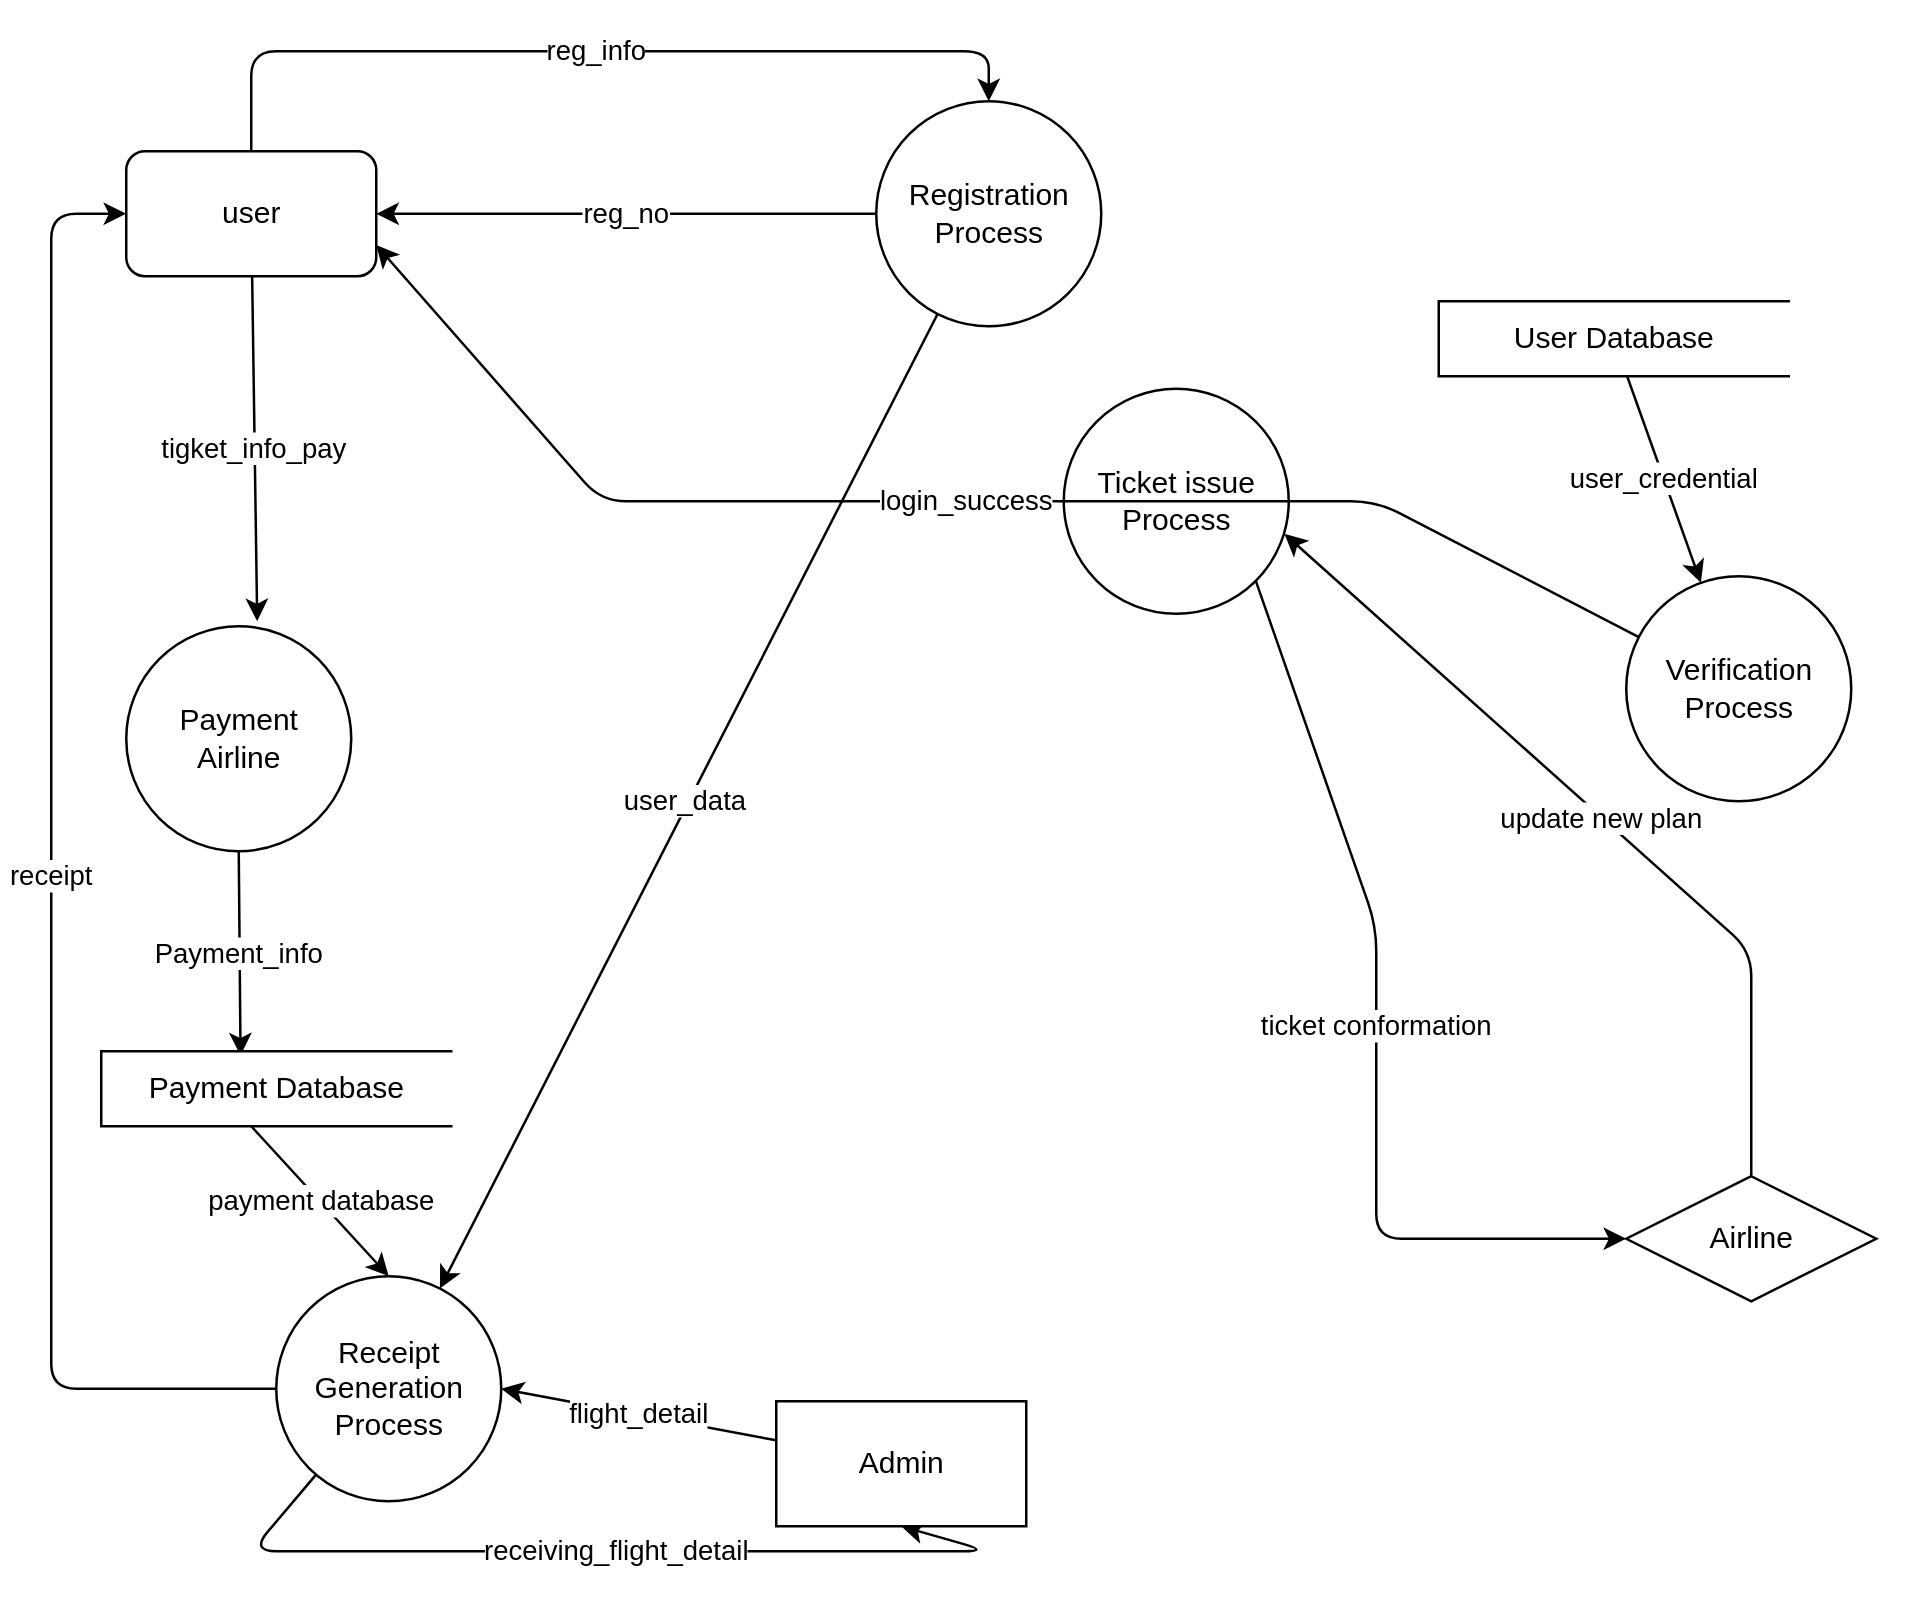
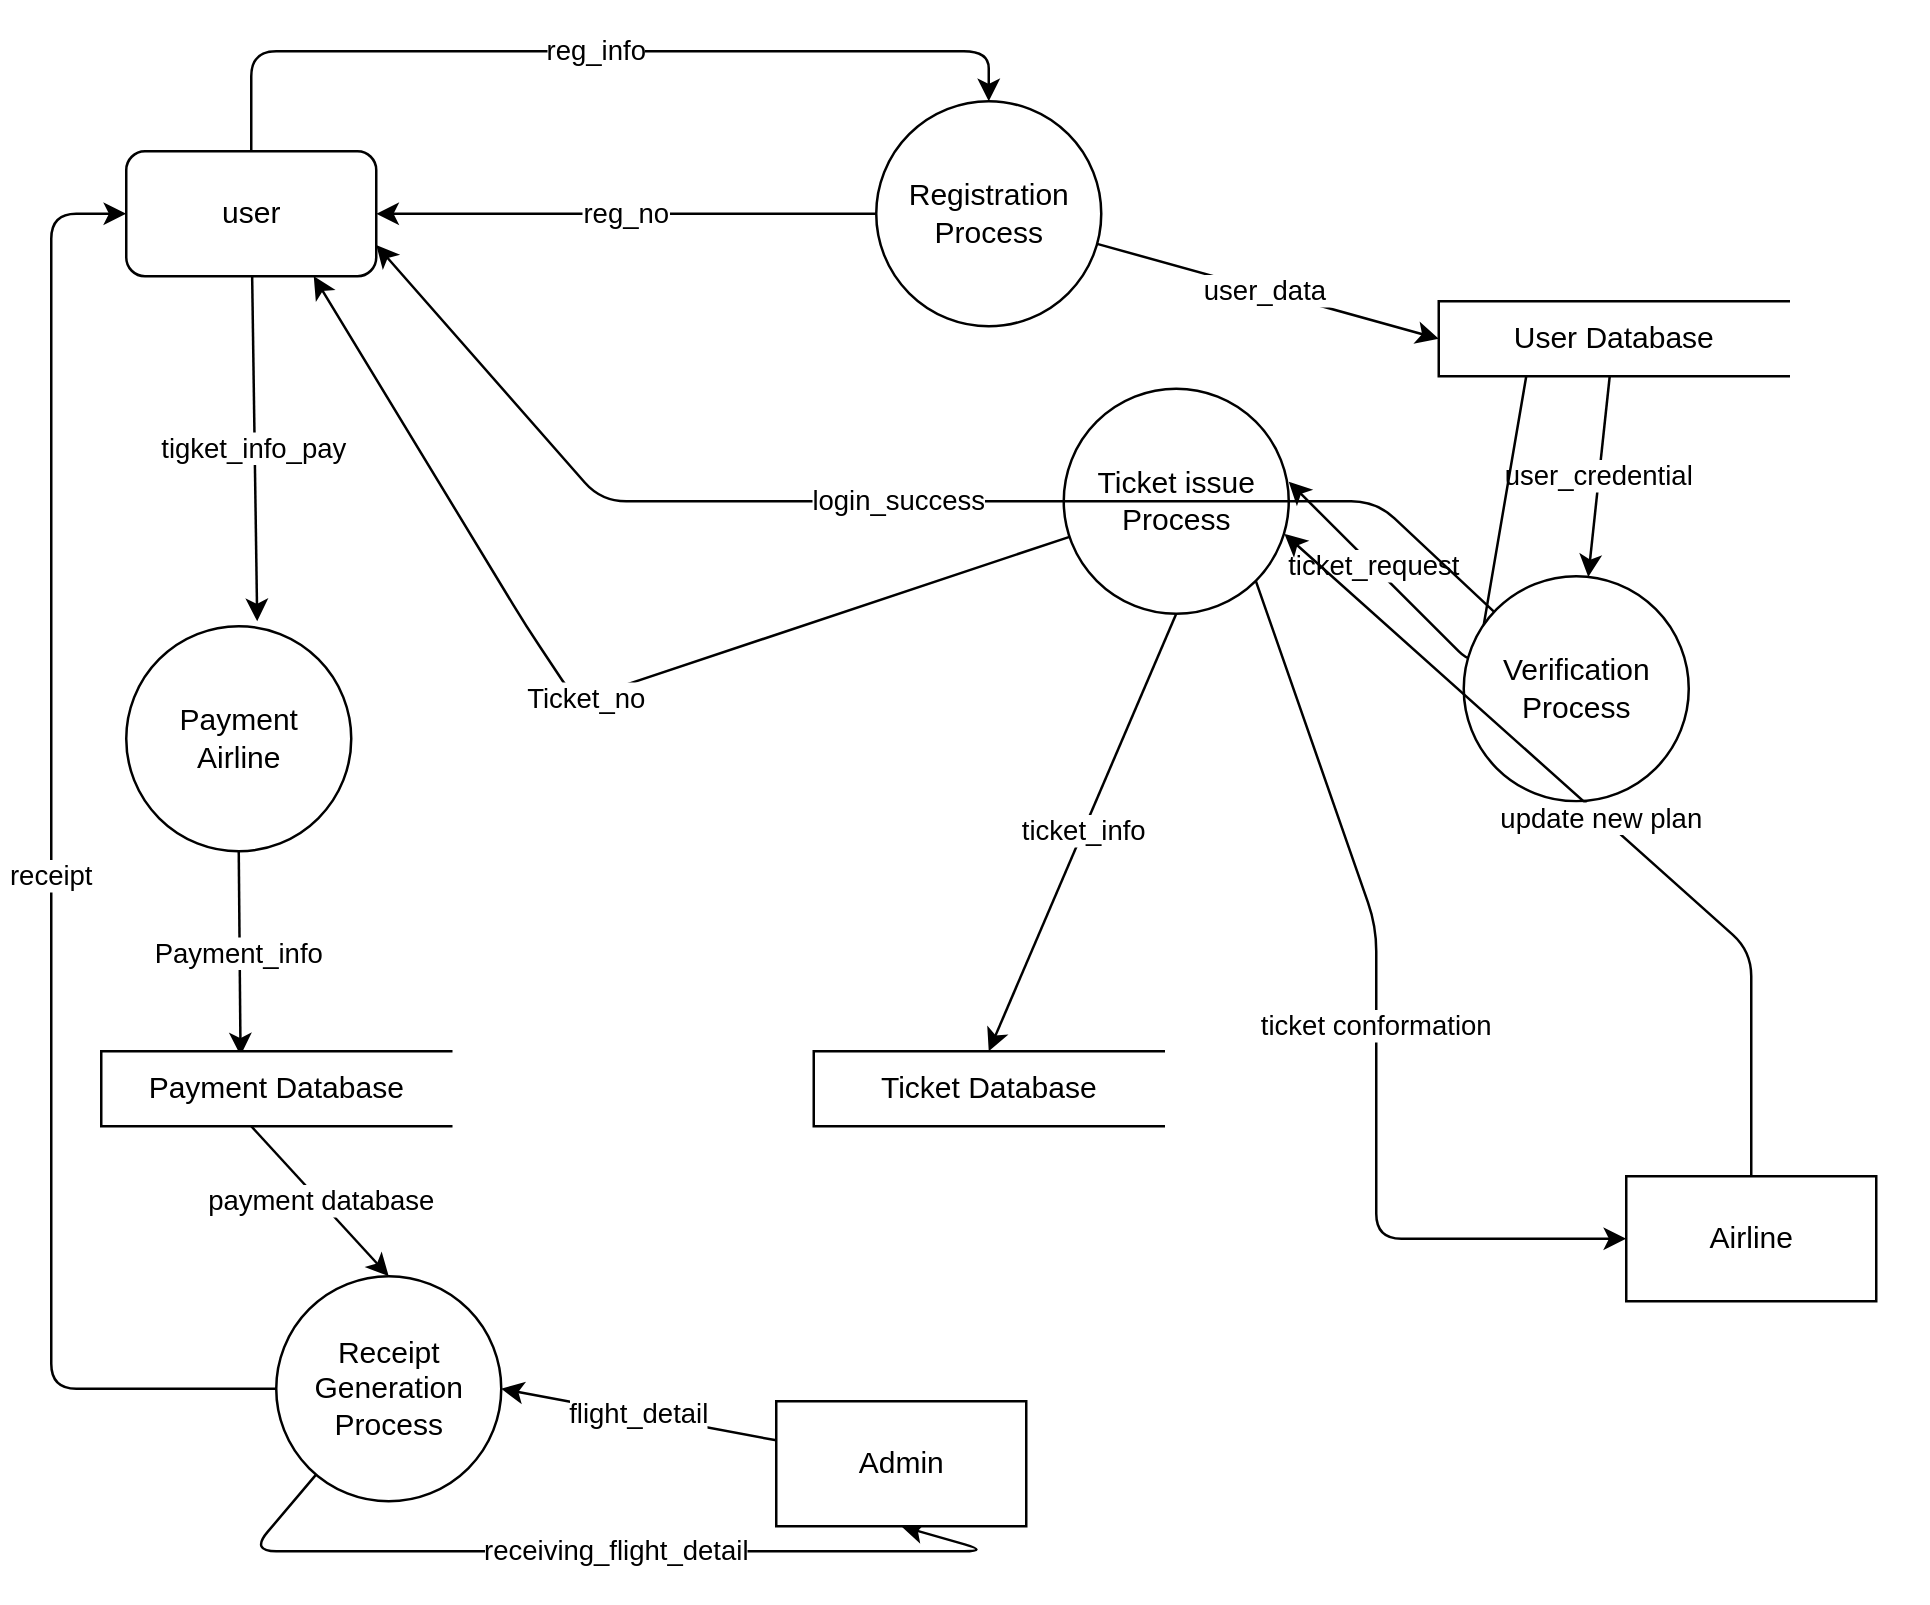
edge "User Database" -> "Ticket issue Process": added, label "ticket_request"
edge "Ticket issue Process" -> "user": added, label "Ticket_no"
node "Verification Process": moved (1739, 689) -> (1576, 689)
edge "Ticket issue Process" -> "Ticket Database": added, label "ticket_info"
edge "Registration Process" -> "Receipt Generation Process": now "Registration Process" -> "User Database"
node "Ticket Database": added
node "Airline": shape diamond -> rectangle
